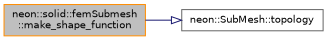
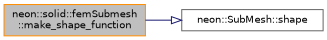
node "neon::SubMesh::topology": label "neon::SubMesh::topology" -> "neon::SubMesh::shape"
